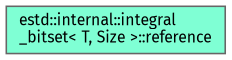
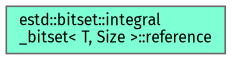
node "estd::internal::integral _bitset< T, Size >::reference": label "estd::internal::integral _bitset< T, Size >::reference" -> "estd::bitset::integral _bitset< T, Size >::reference"
